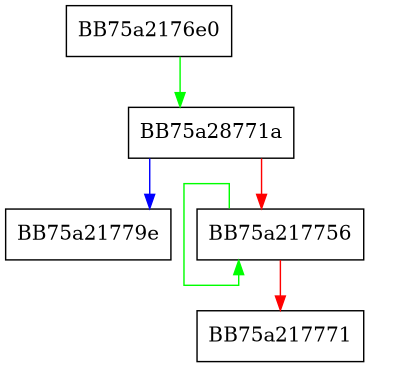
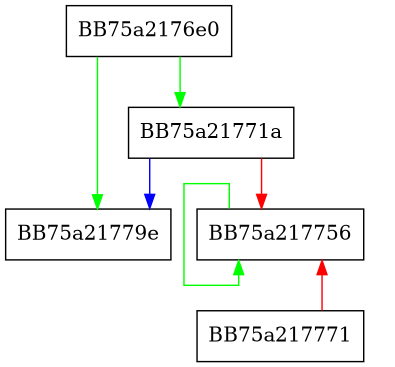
edge "BB75a2176e0" -> "BB75a21779e": added
node "BB75a28771a": label "BB75a28771a" -> "BB75a21771a"
edge "BB75a217756" -> "BB75a217771": reversed
